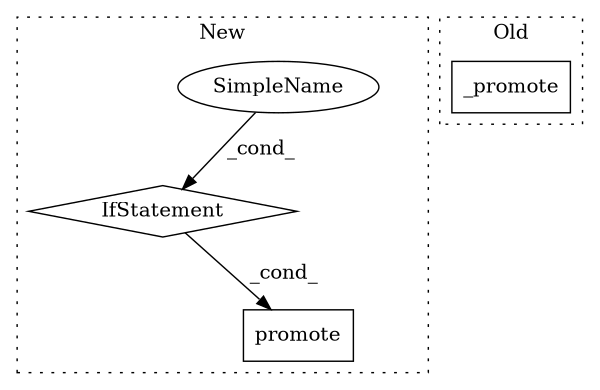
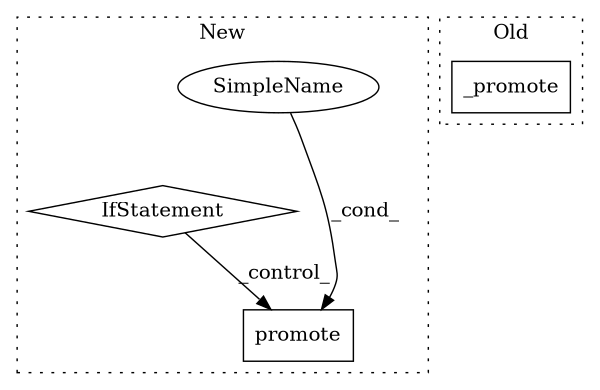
edge "SimpleName" -> "IfStatement": now "SimpleName" -> "promote"
edge "IfStatement" -> "promote": label "_cond_" -> "_control_"
